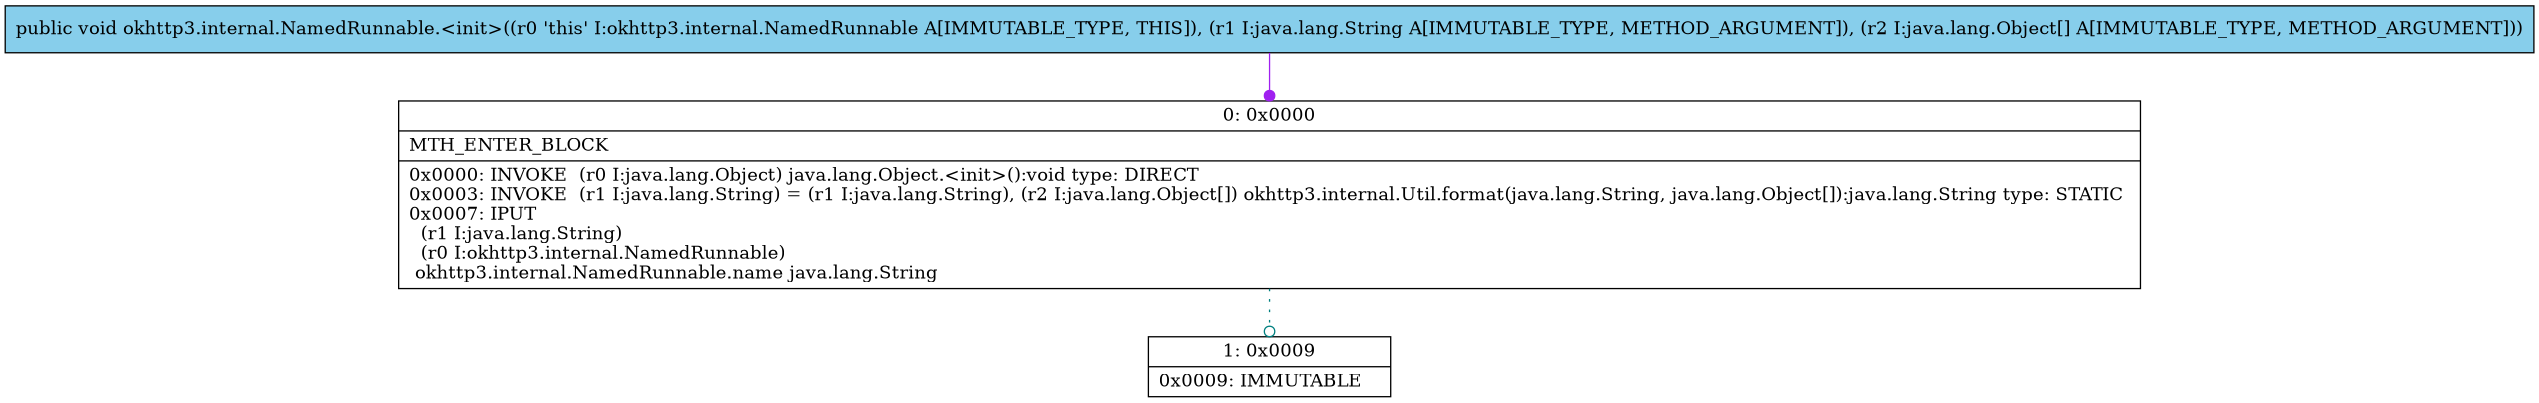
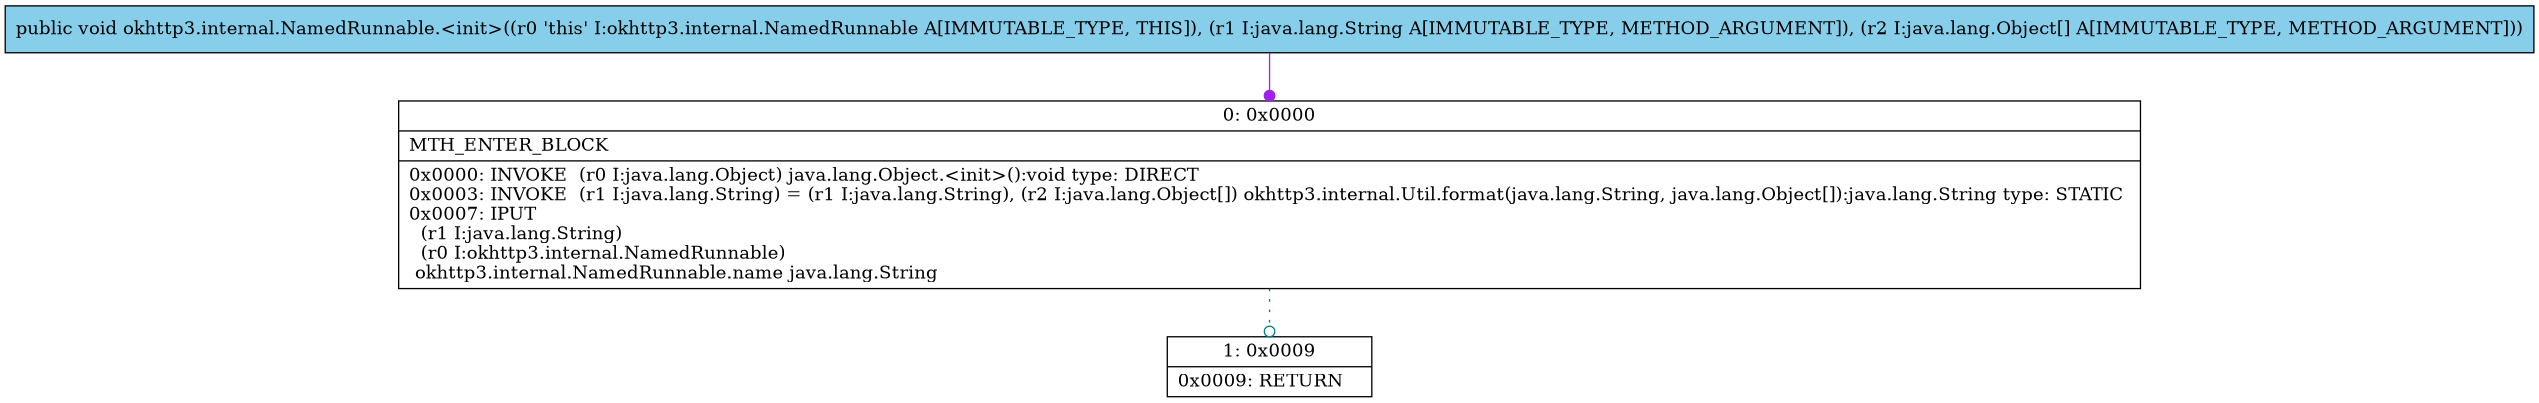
node "1: 0x0009": text "0x0009: IMMUTABLE" -> "0x0009: RETURN"
